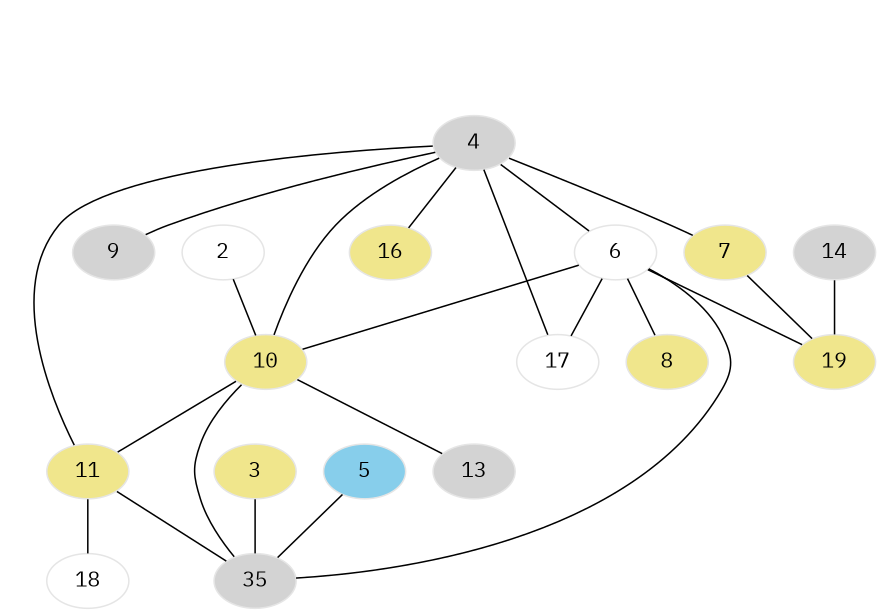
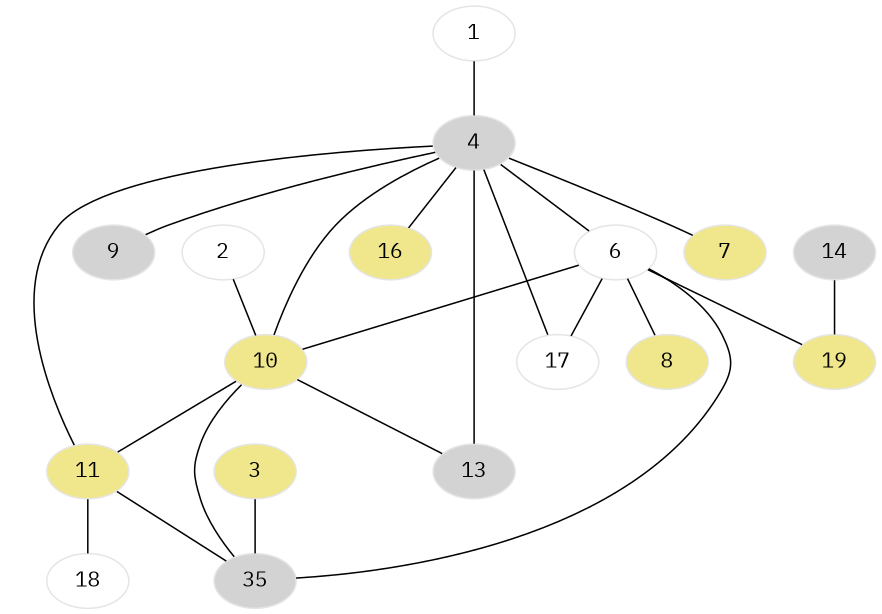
node "1": added
edge "4" -- "13": added
edge "7" -- "19": removed
node "5": removed
